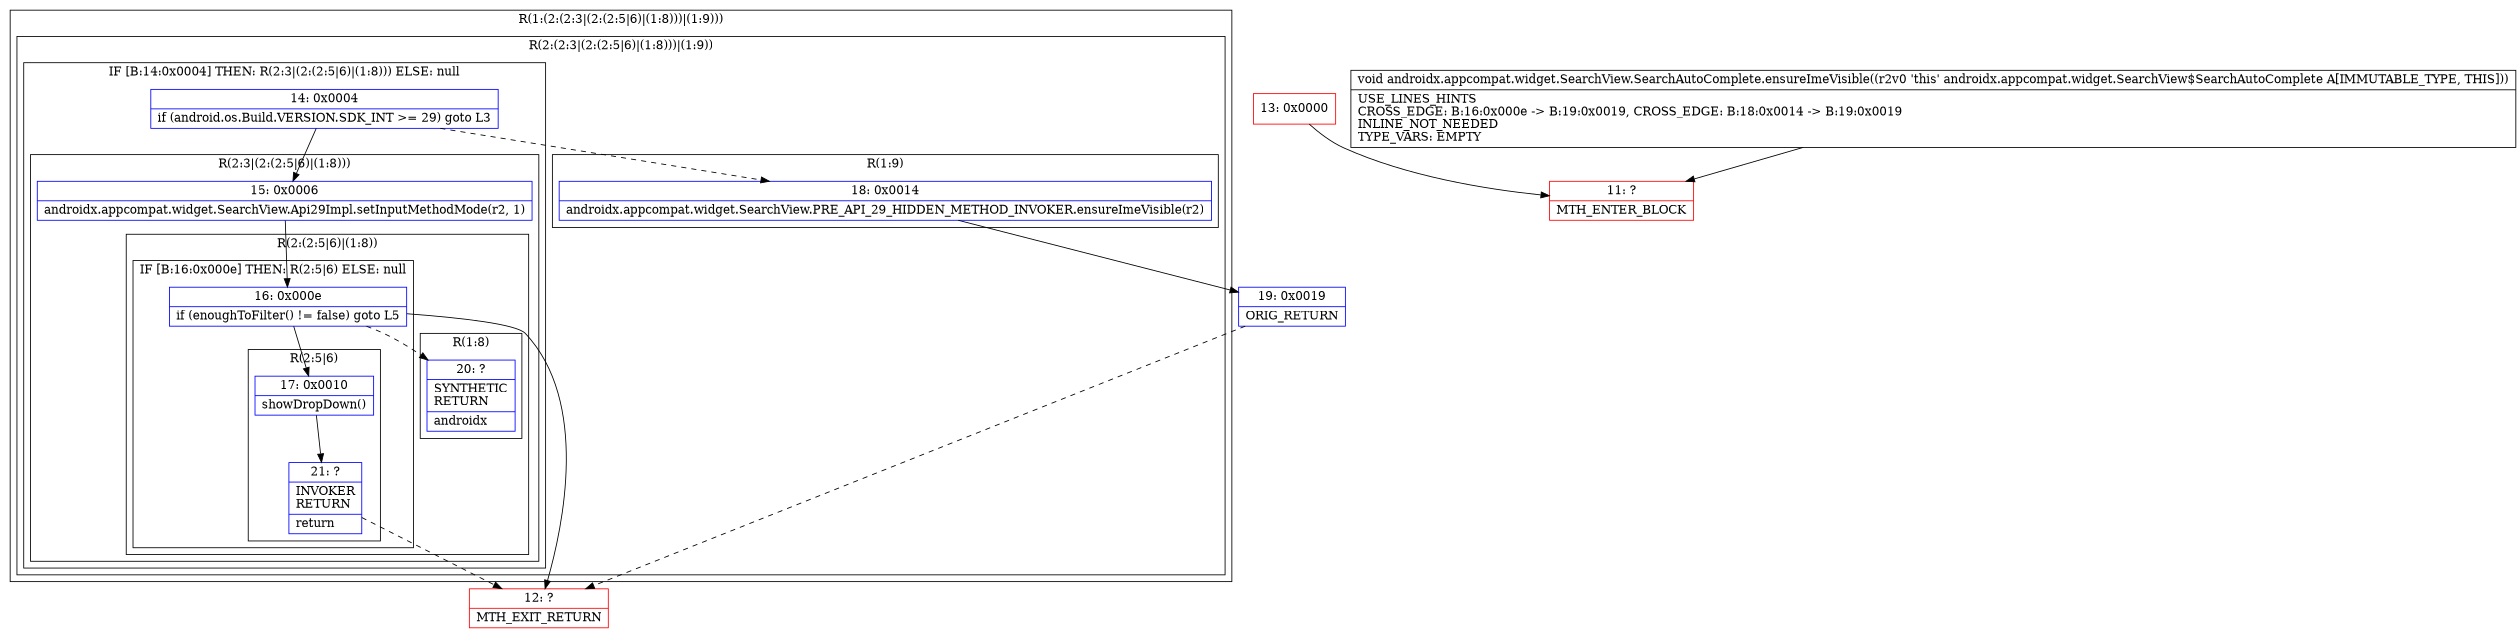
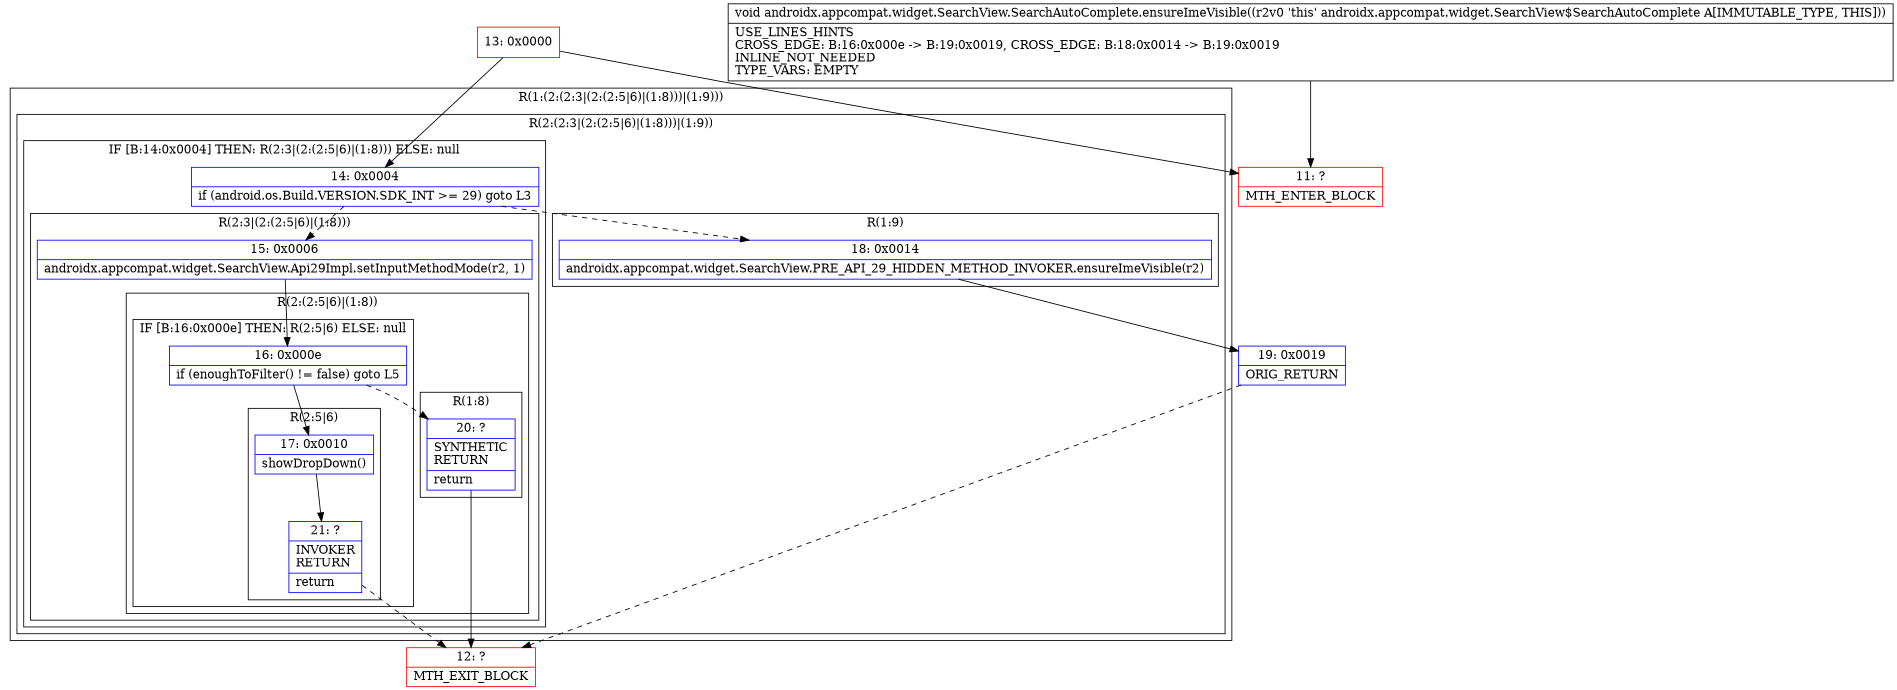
edge "13: 0x0000" -> "14: 0x0004": added
edge "14: 0x0004" -> "15: 0x0006": style solid -> dashed
edge "16: 0x000e" -> "12: ?": now "20: ?" -> "12: ?"
node "20: ?": text "androidx" -> "return"
node "12: ?": text "MTH_EXIT_RETURN" -> "MTH_EXIT_BLOCK"
